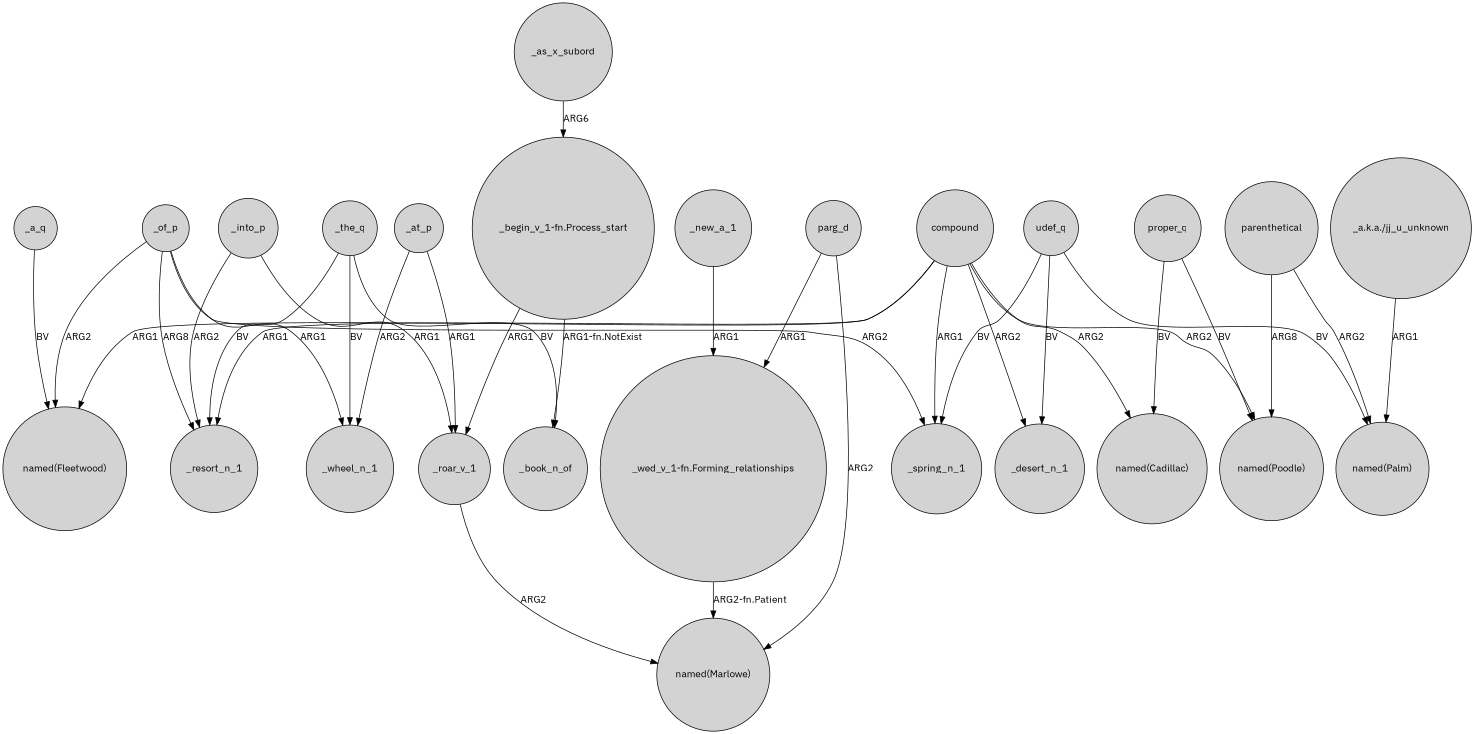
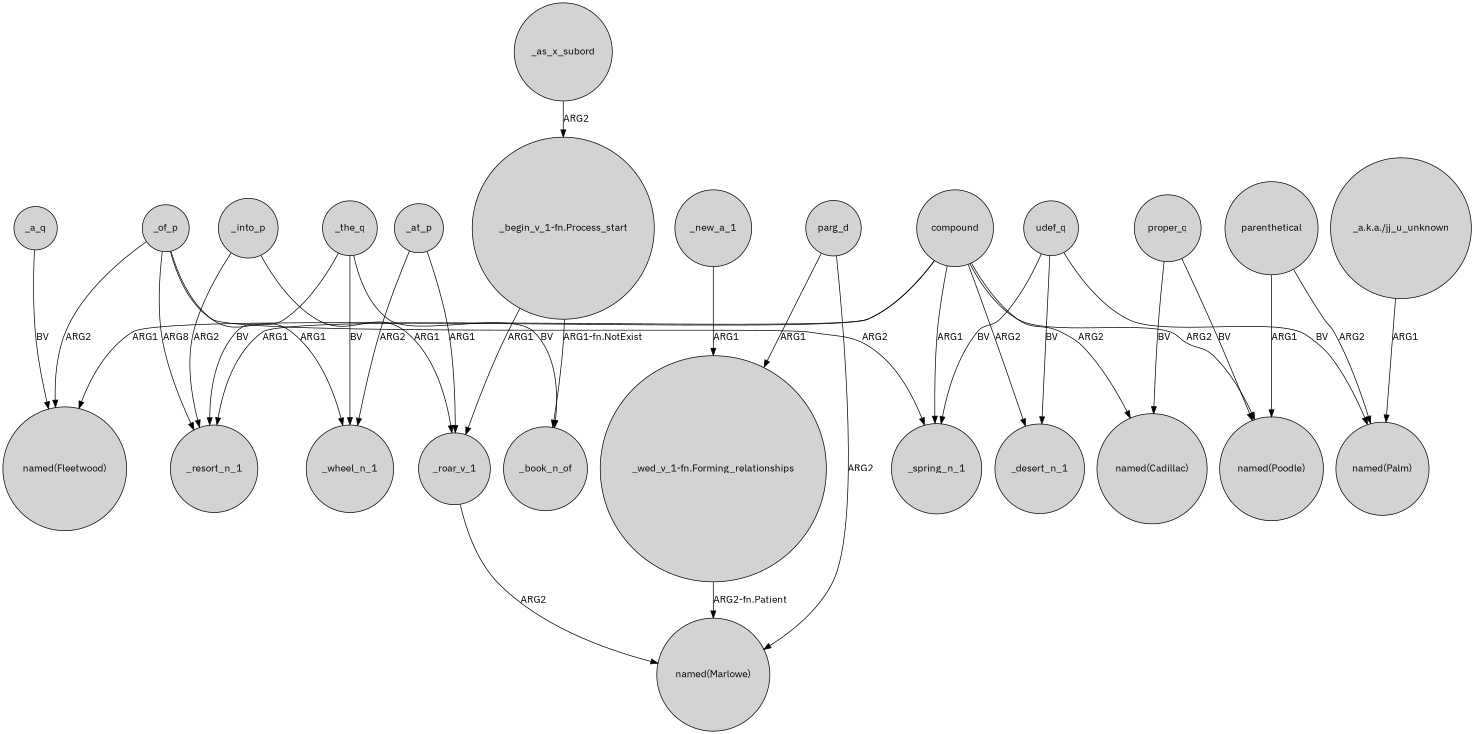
edge "_as_x_subord" -> "_begin_v_1-fn.Process_start": label "ARG6" -> "ARG2"
edge "parenthetical" -> "named(Poodle)": label "ARG8" -> "ARG1"
